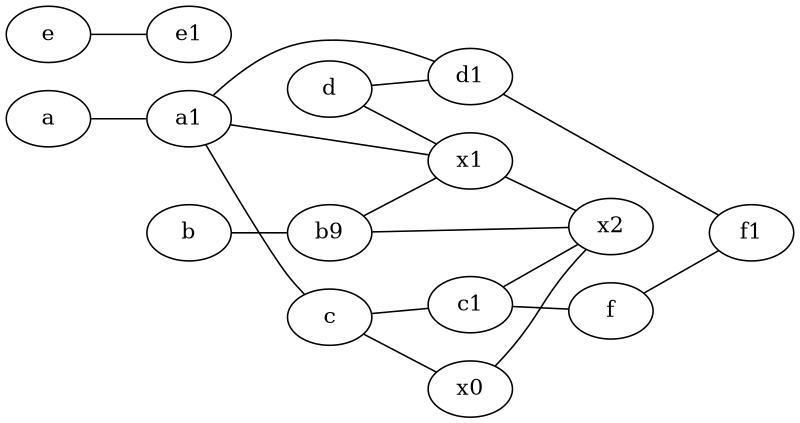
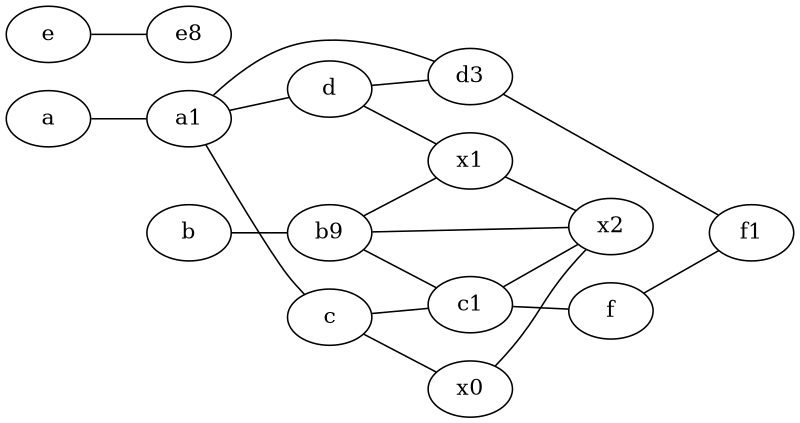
node "e1": label "e1" -> "e8"
node "d1": label "d1" -> "d3"
edge "a1" -- "x1": now "a1" -- "d"
edge "b9" -- "c1": added
